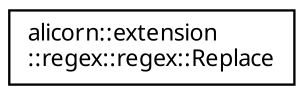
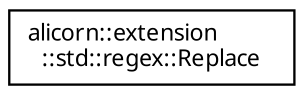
node "alicorn::extension ::regex::regex::Replace": label "alicorn::extension ::regex::regex::Replace" -> "alicorn::extension ::std::regex::Replace"
